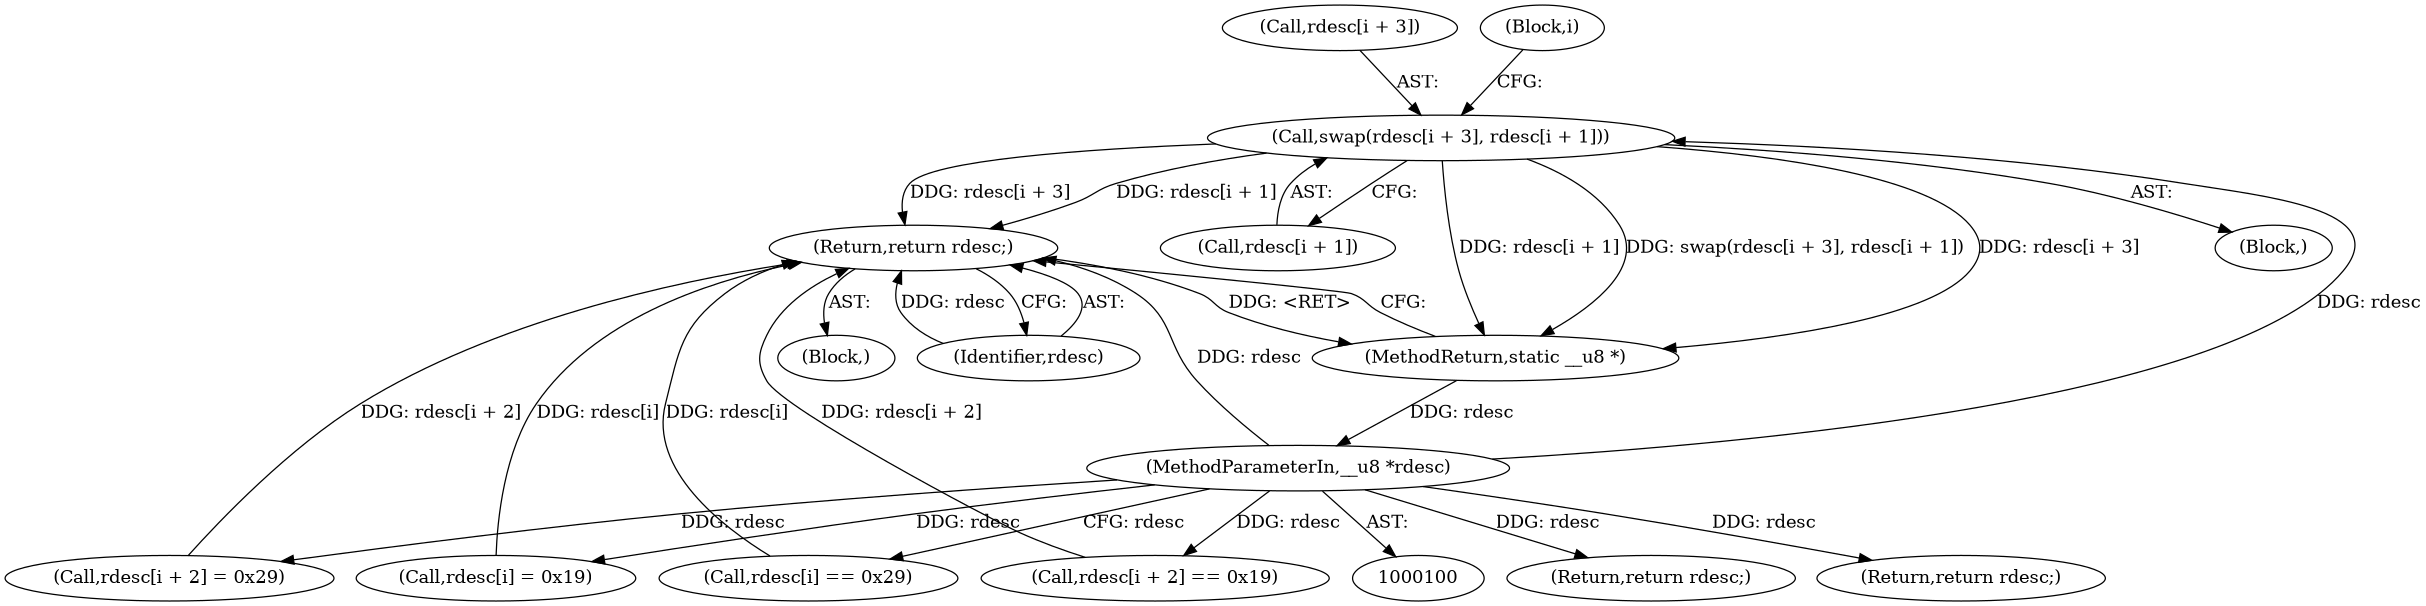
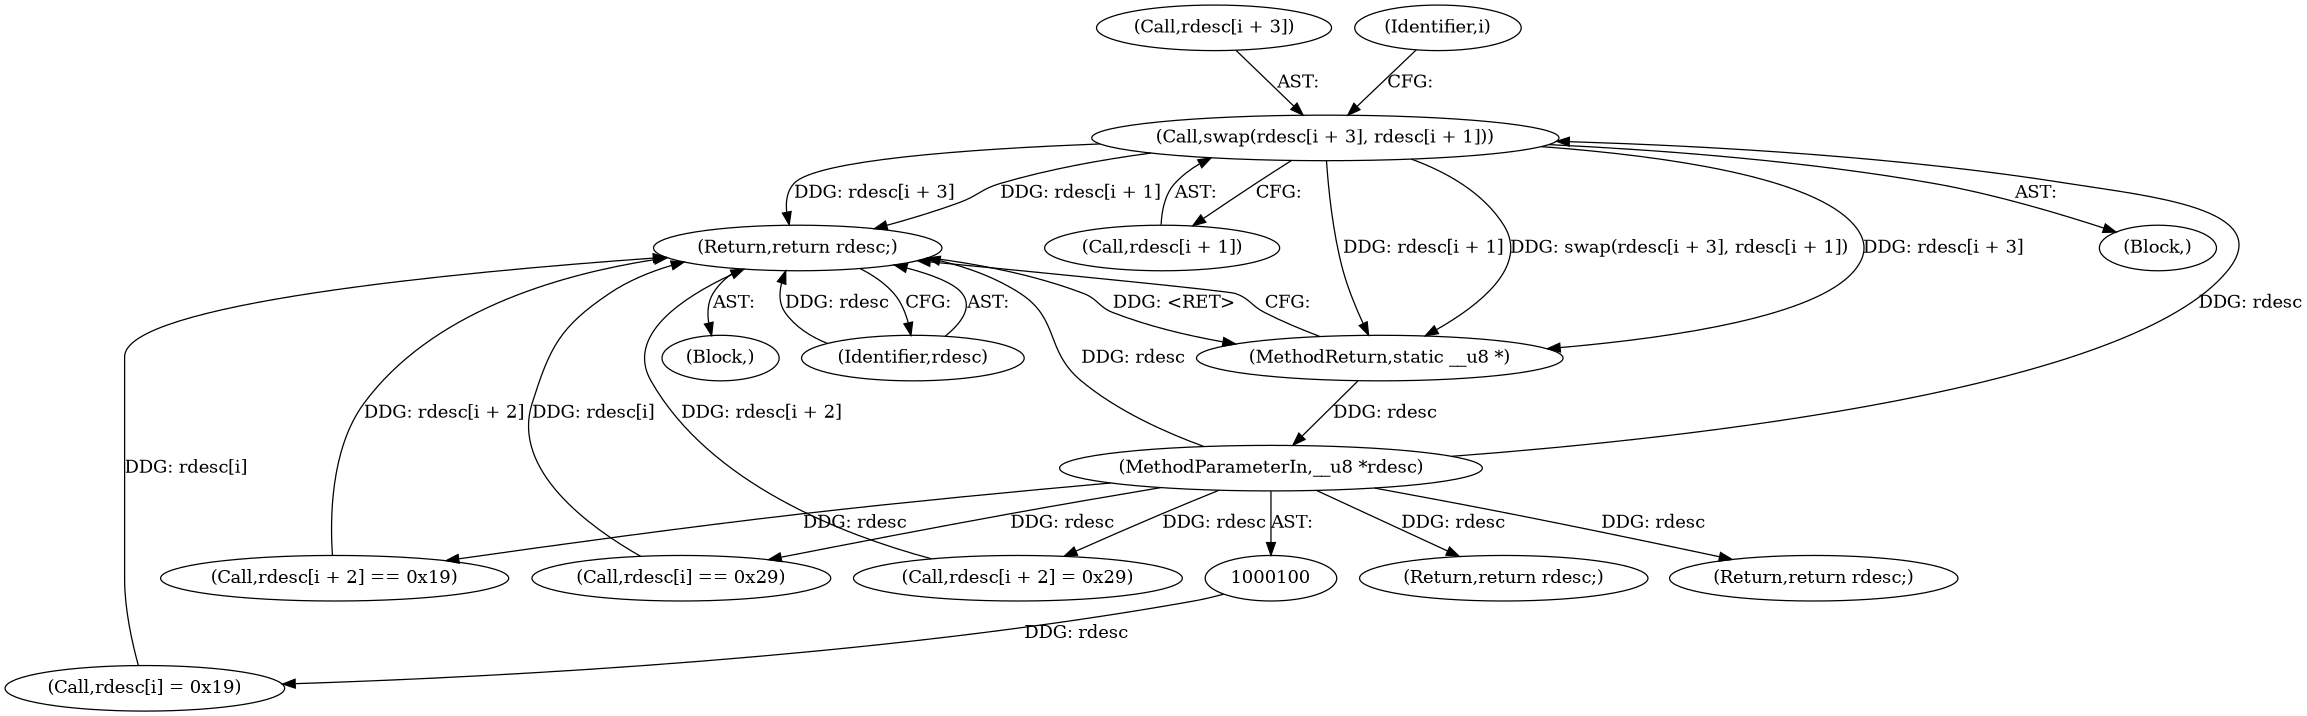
node "(Block,i)": label "(Block,i)" -> "(Identifier,i)"
edge "(MethodParameterIn,__u8 *rdesc)" -> "(Call,rdesc[i] = 0x19)": now "1000100" -> "(Call,rdesc[i] = 0x19)"
edge "(MethodParameterIn,__u8 *rdesc)" -> "(Call,rdesc[i] == 0x29)": label "CFG: rdesc" -> "DDG: rdesc"
